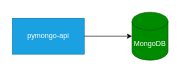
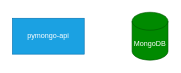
edge "pymongo-api" -> "MongoDB": removed
